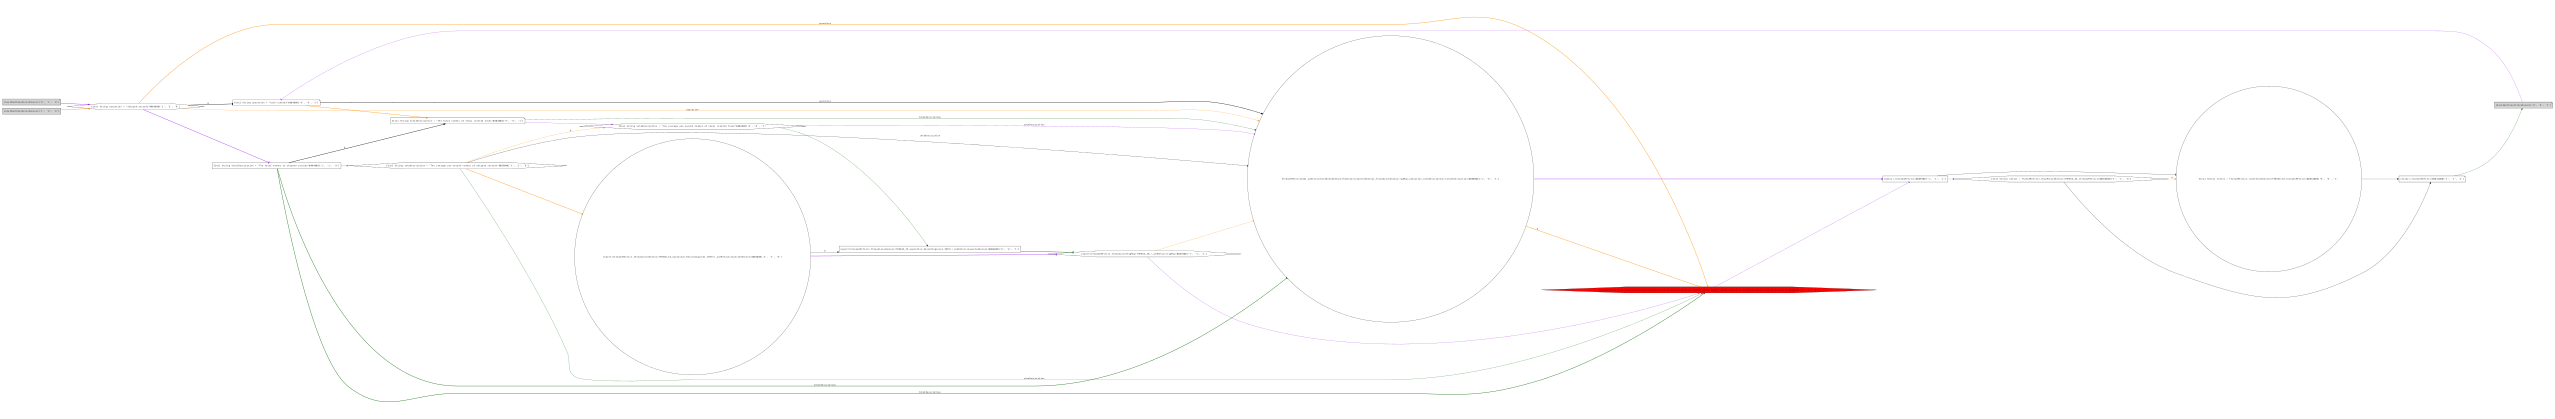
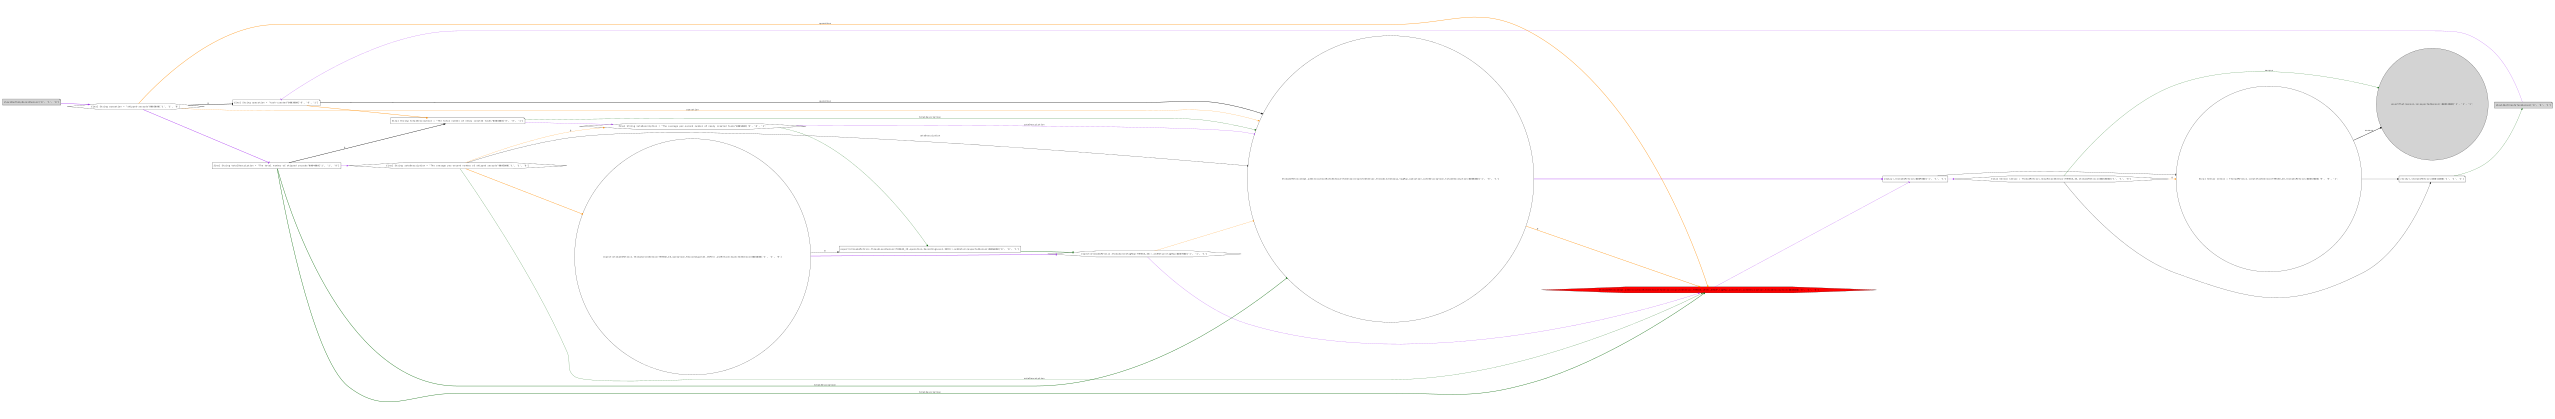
node "assertThat(sensor,is(expectedSensor))@@@12@@@['1', '1', '1']": added
node "shouldGetSkipRecordSensor['1', '0', '0']": removed
